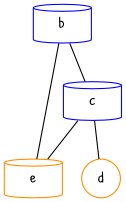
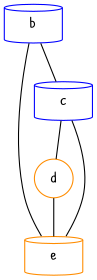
edge "d" -- "e": added
